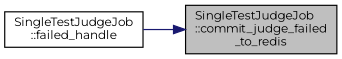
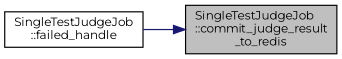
node "SingleTestJudgeJob ::commit_judge_failed _to_redis": label "SingleTestJudgeJob ::commit_judge_failed _to_redis" -> "SingleTestJudgeJob ::commit_judge_result _to_redis"
